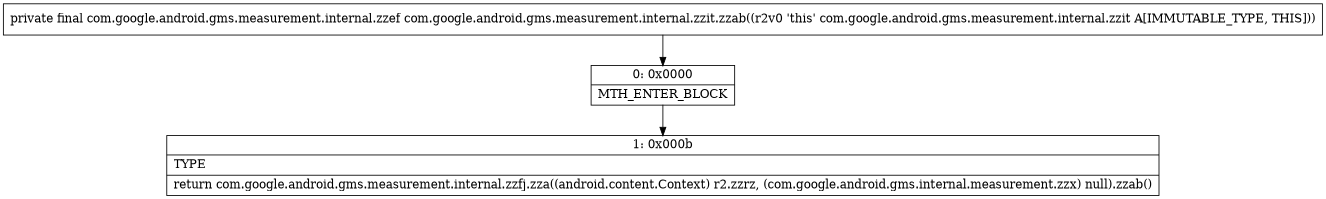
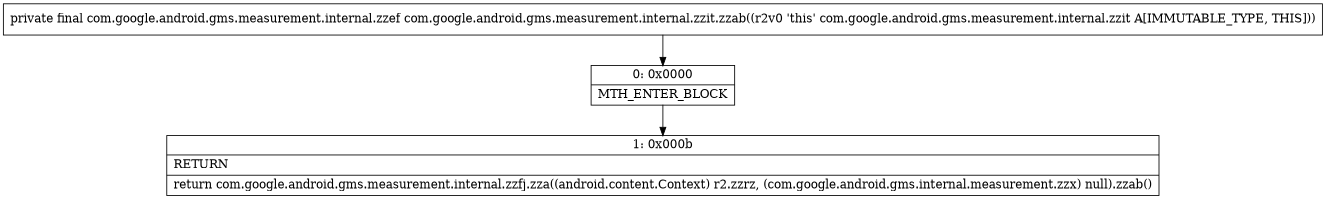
node "1: 0x000b": text "TYPE" -> "RETURN"
